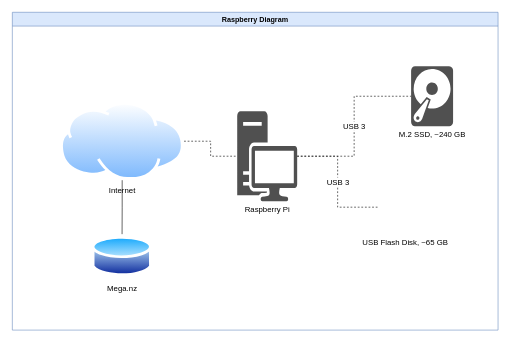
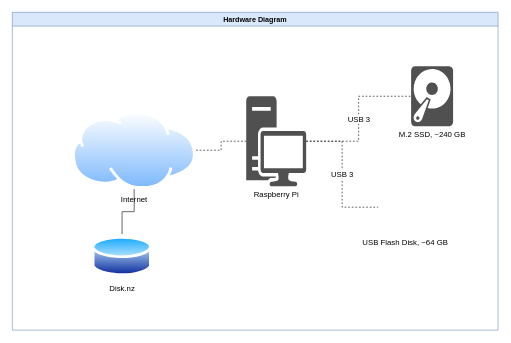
node "Raspberry Diagram": label "Raspberry Diagram" -> "Hardware Diagram"
node "Internet": moved (122, 141) -> (134, 150)
node "Raspberry Pi": moved (267, 156) -> (276, 141)
node "USB Flash Disk, ~65 GB": label "USB Flash Disk, ~65 GB" -> "USB Flash Disk, ~64 GB"
node "Mega.nz": label "Mega.nz" -> "Disk.nz"
